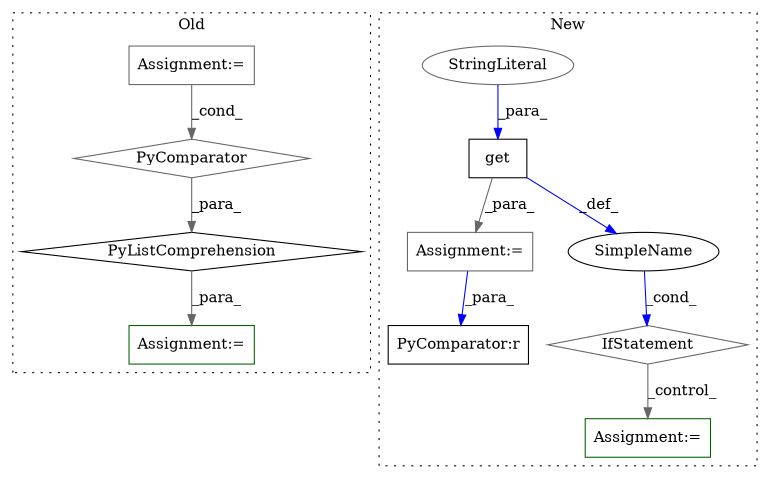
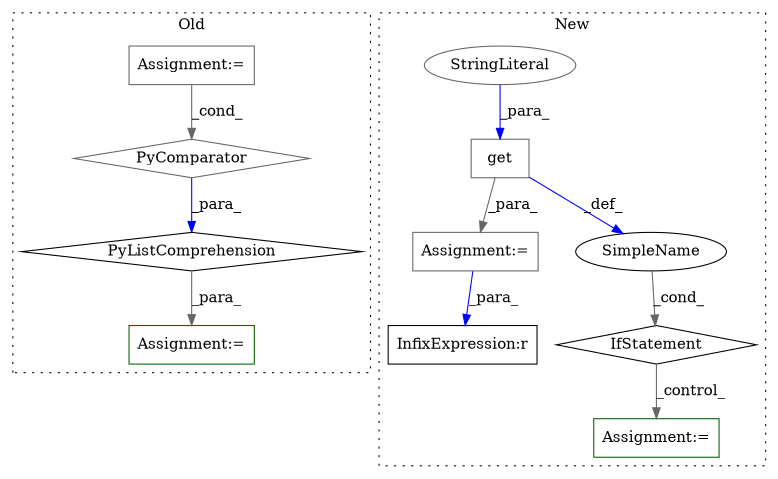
node "get": color black -> gray40
edge "PyComparator" -> "PyListComprehension": color gray40 -> blue
edge "SimpleName" -> "IfStatement": color blue -> gray40
node "PyComparator:r": label "PyComparator:r" -> "InfixExpression:r"
node "IfStatement": color gray40 -> black
